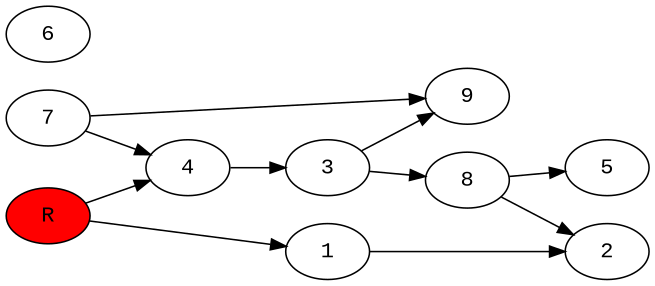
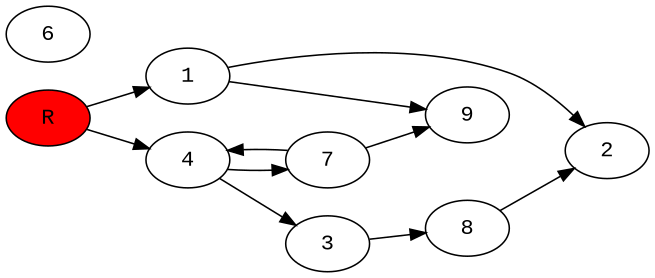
edge "3" -> "9": now "1" -> "9"
node "5": removed
edge "4" -> "7": added
